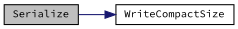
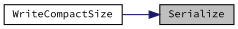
edge "Serialize" -> "WriteCompactSize": reversed
